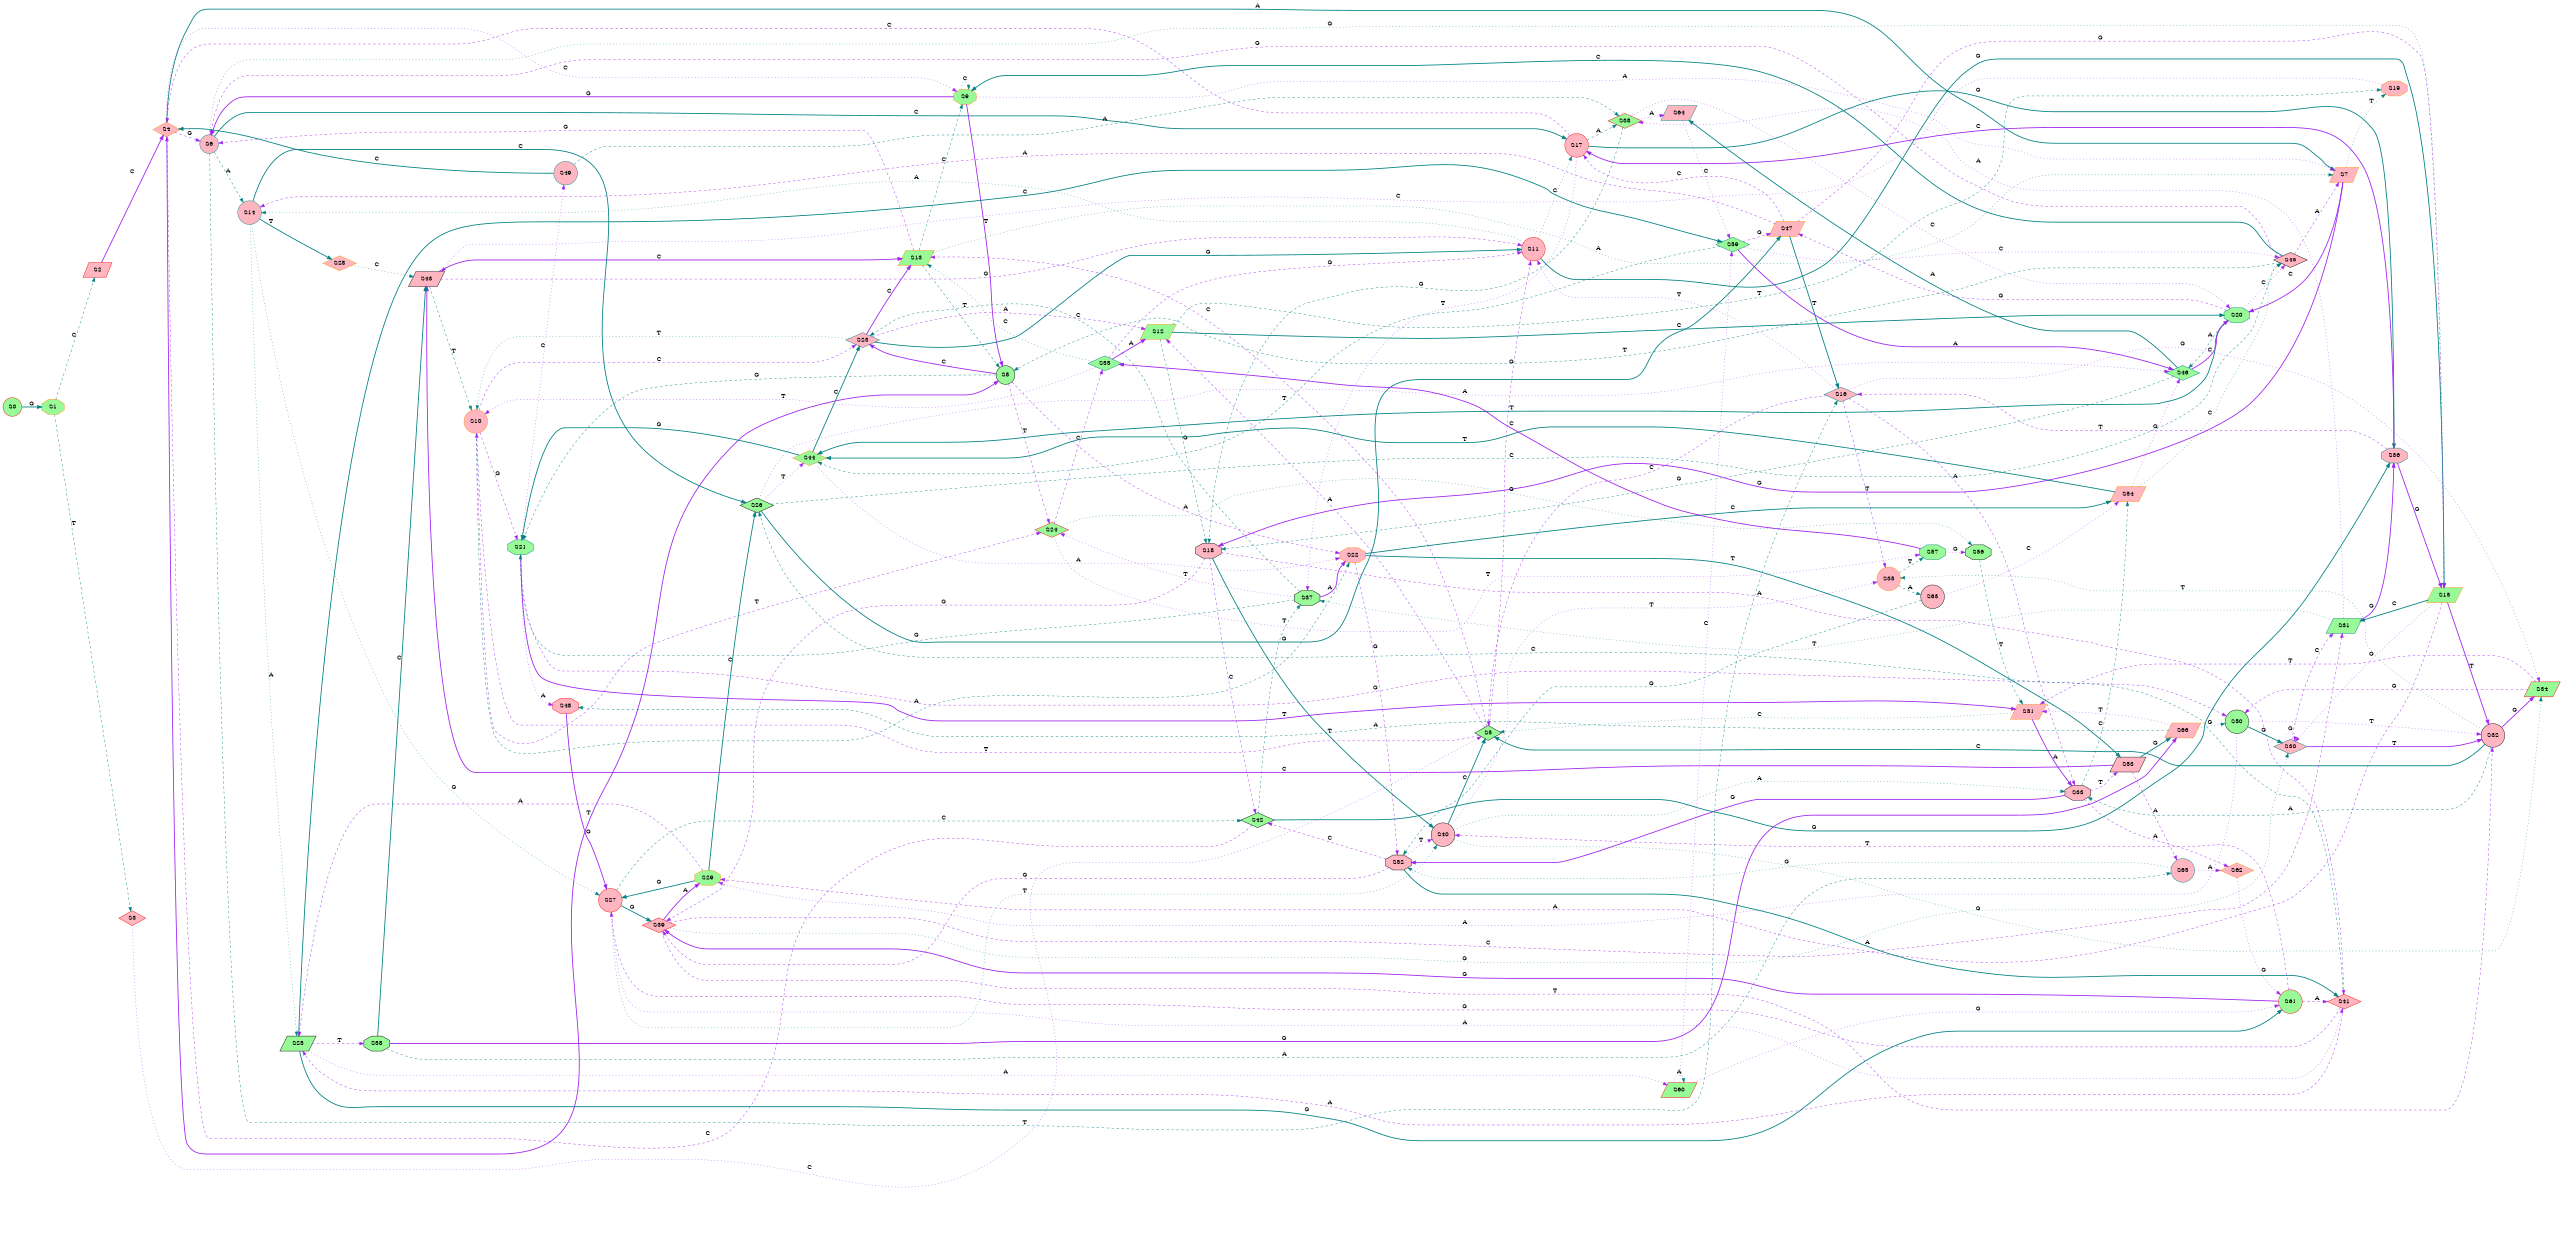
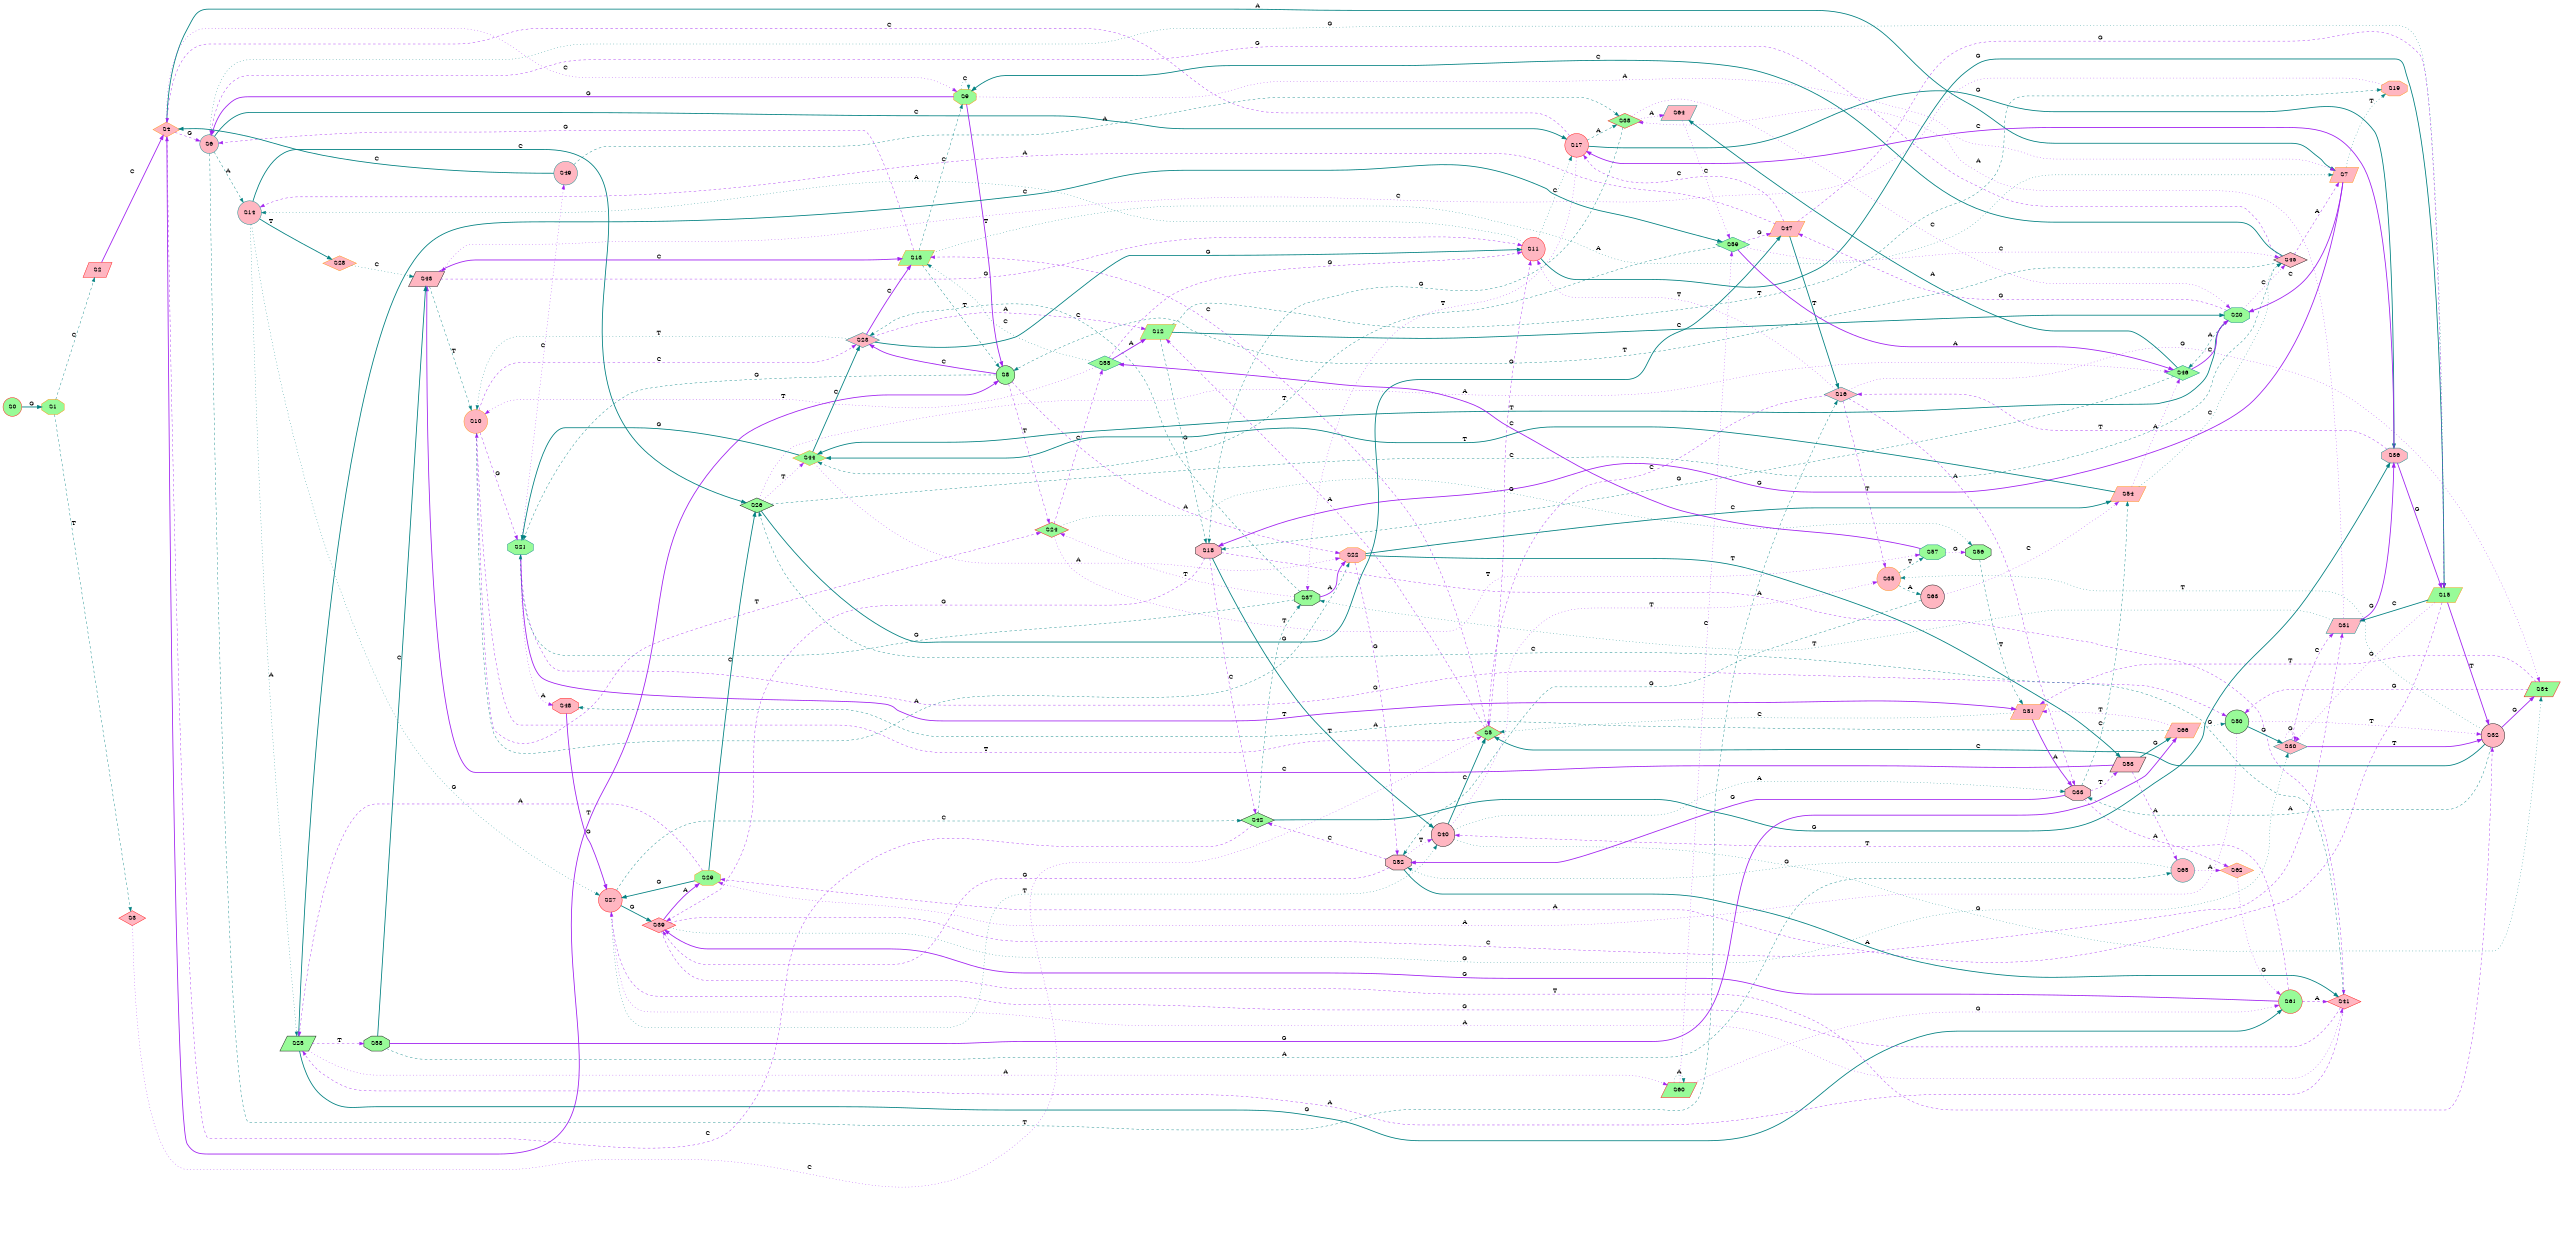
edge "S54" -> "S46": label "G" -> "A"
node "S31": fillcolor palegreen -> lightpink
node "S5": color black -> red
